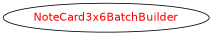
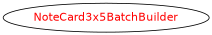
node "NoteCard3x6BatchBuilder": label "NoteCard3x6BatchBuilder" -> "NoteCard3x5BatchBuilder"
